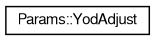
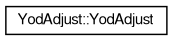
node "Params::YodAdjust": label "Params::YodAdjust" -> "YodAdjust::YodAdjust"
